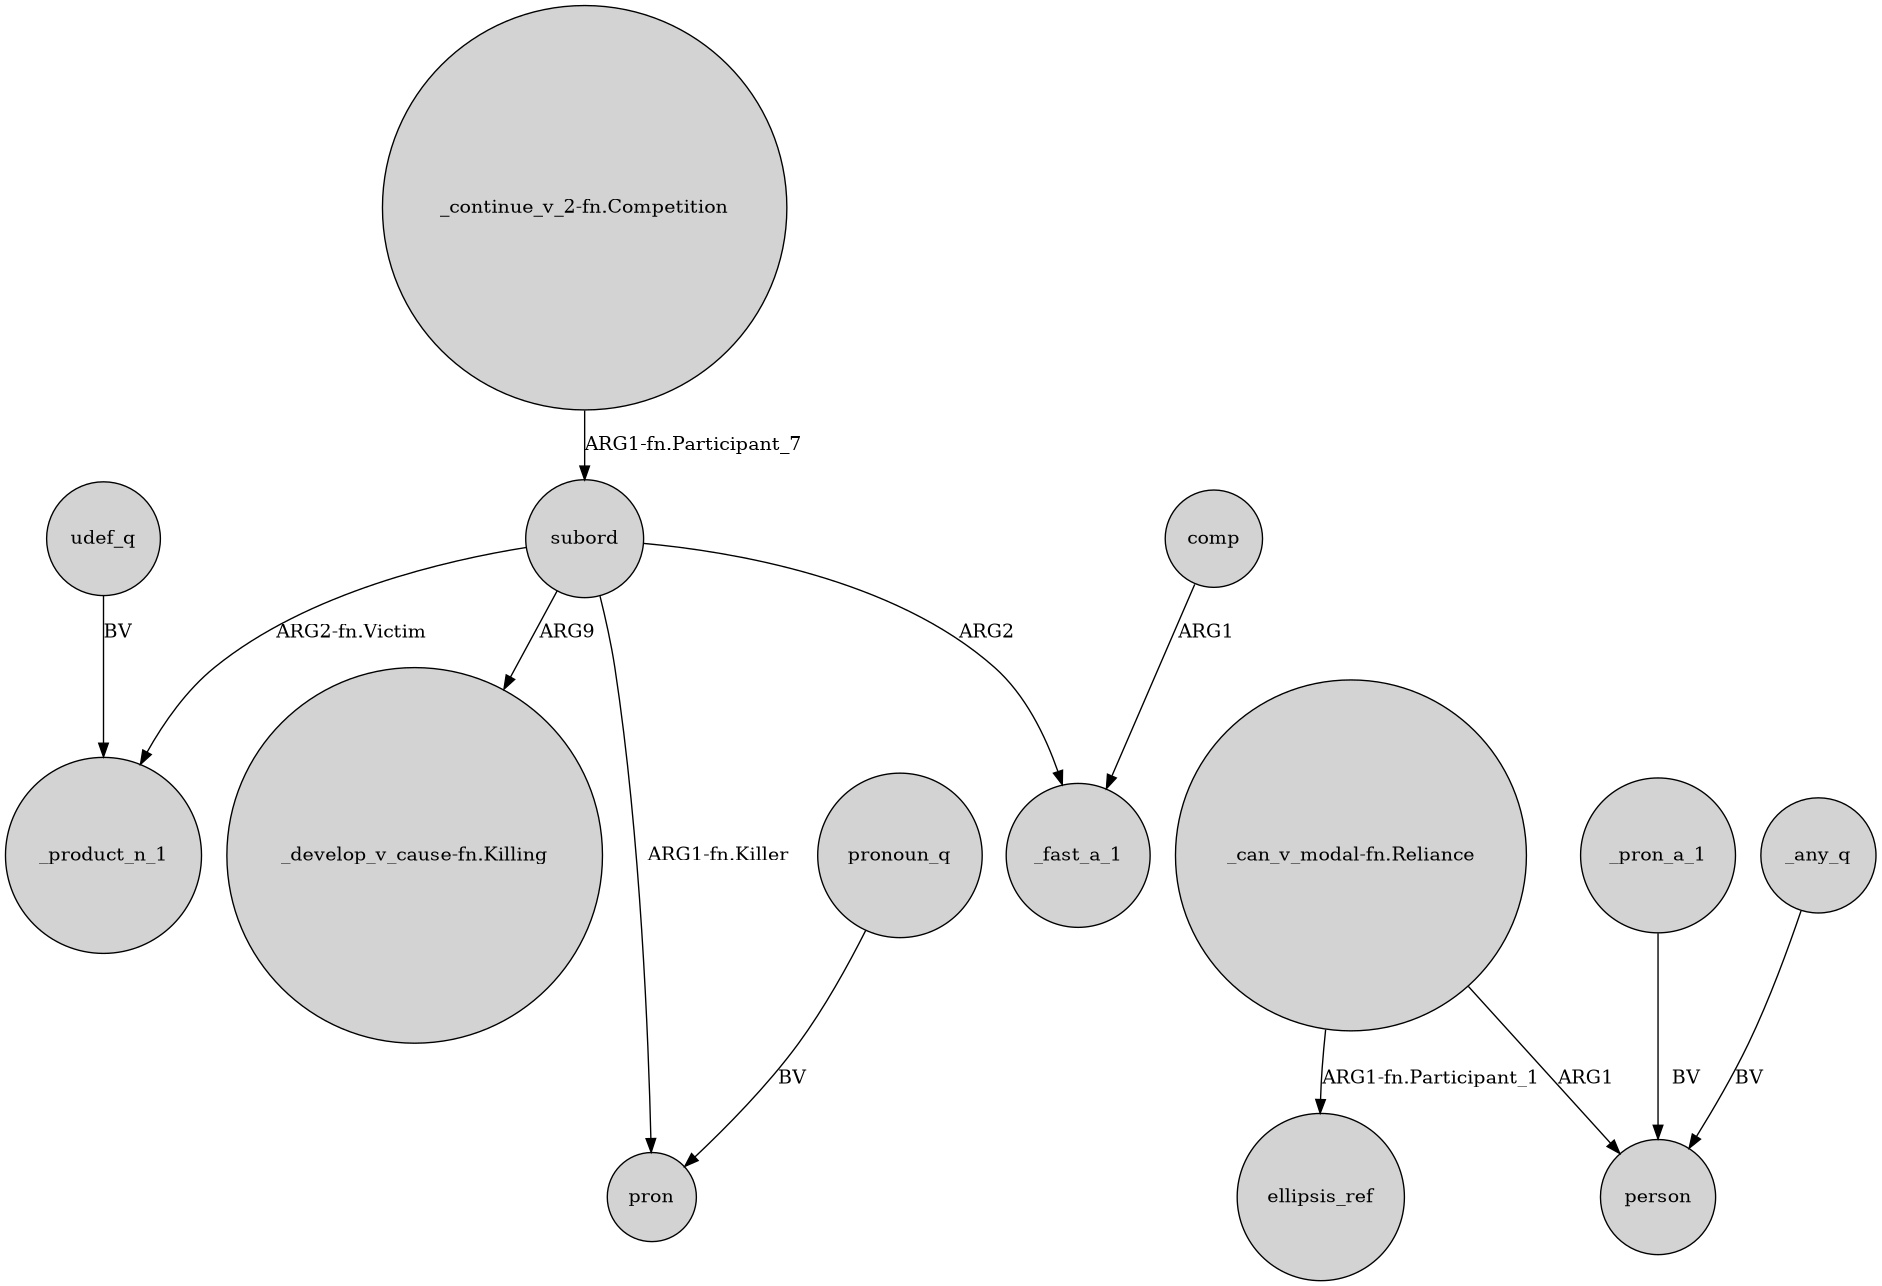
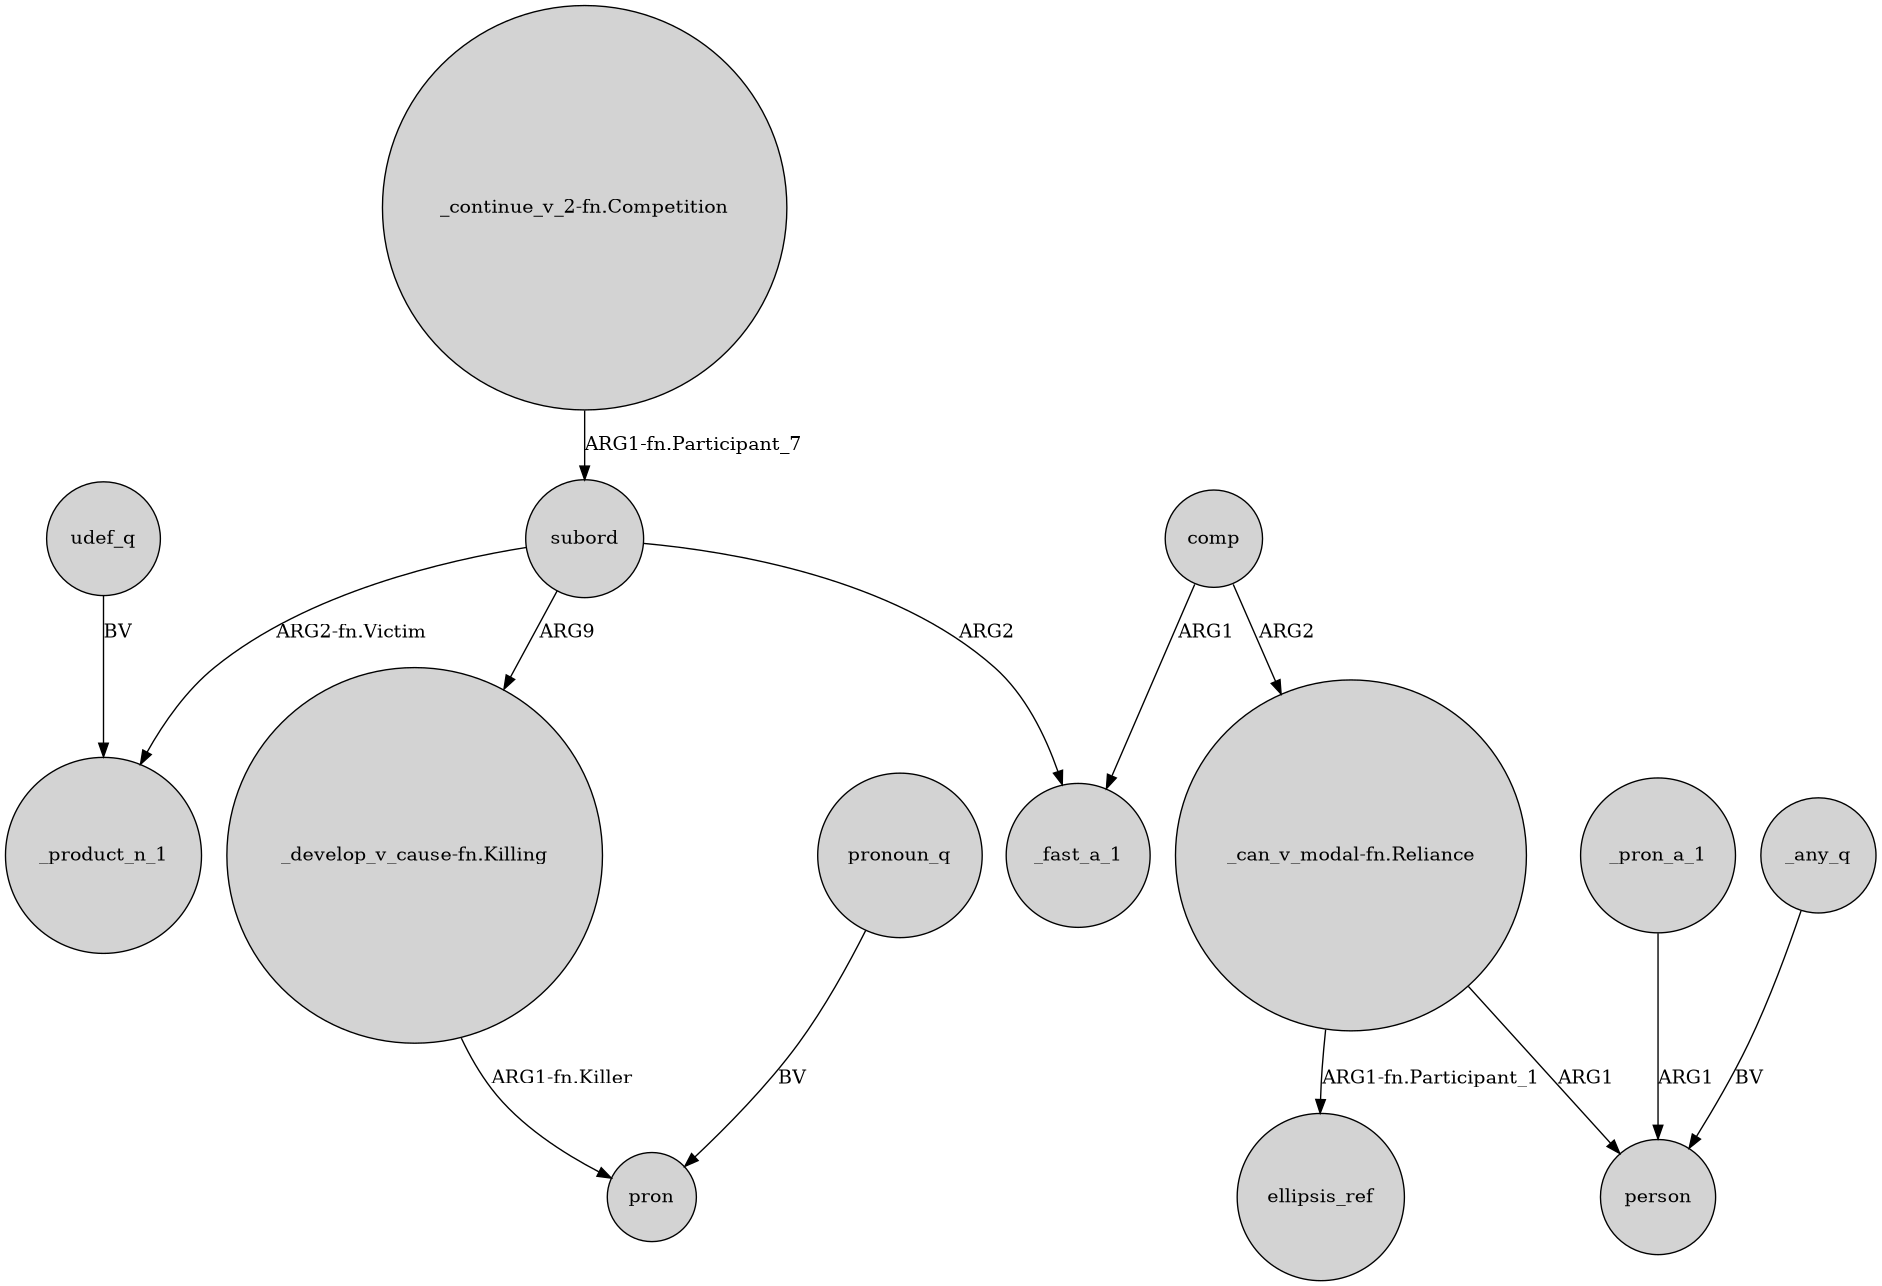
edge "comp" -> "_can_v_modal-fn.Reliance": added, label "ARG2"
edge "subord" -> "pron": now "_develop_v_cause-fn.Killing" -> "pron"
edge "_pron_a_1" -> "person": label "BV" -> "ARG1"
